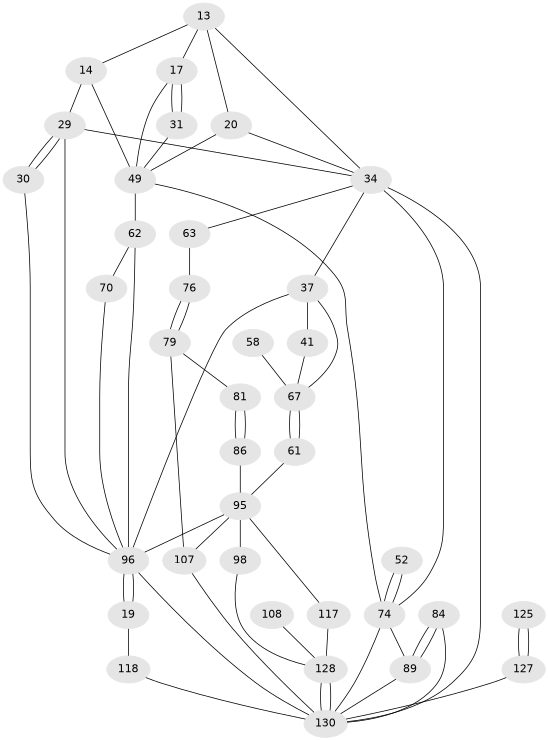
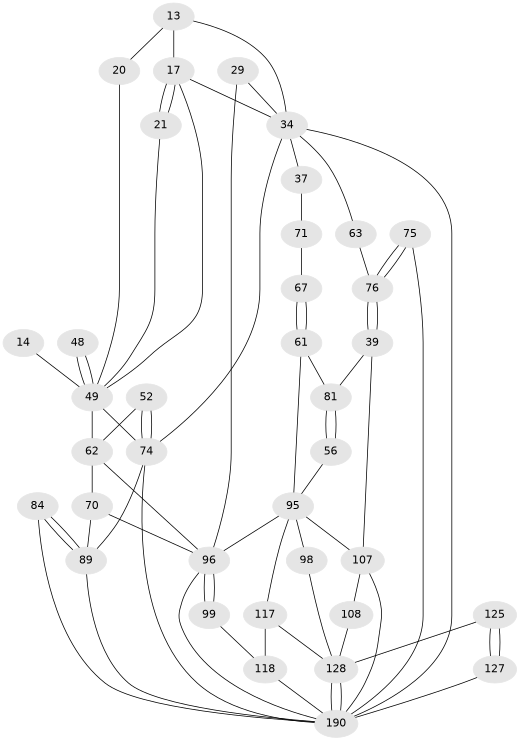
edge "13" -- "14": removed
edge "14" -- "29": removed
node "31": label "31" -> "21"
edge "20" -- "34": now "17" -- "34"
node "30": removed
node "75": added
node "48": added
node "79": label "79" -> "39"
node "58": removed
node "41": label "41" -> "71"
edge "37" -- "67": removed
edge "61" -- "81": added
edge "37" -- "96": removed
edge "52" -- "62": added
node "86": label "86" -> "56"
edge "70" -- "89": added
edge "107" -- "108": added
node "19": label "19" -> "99"
edge "117" -- "118": added
edge "125" -- "128": added
node "130": label "130" -> "190"
